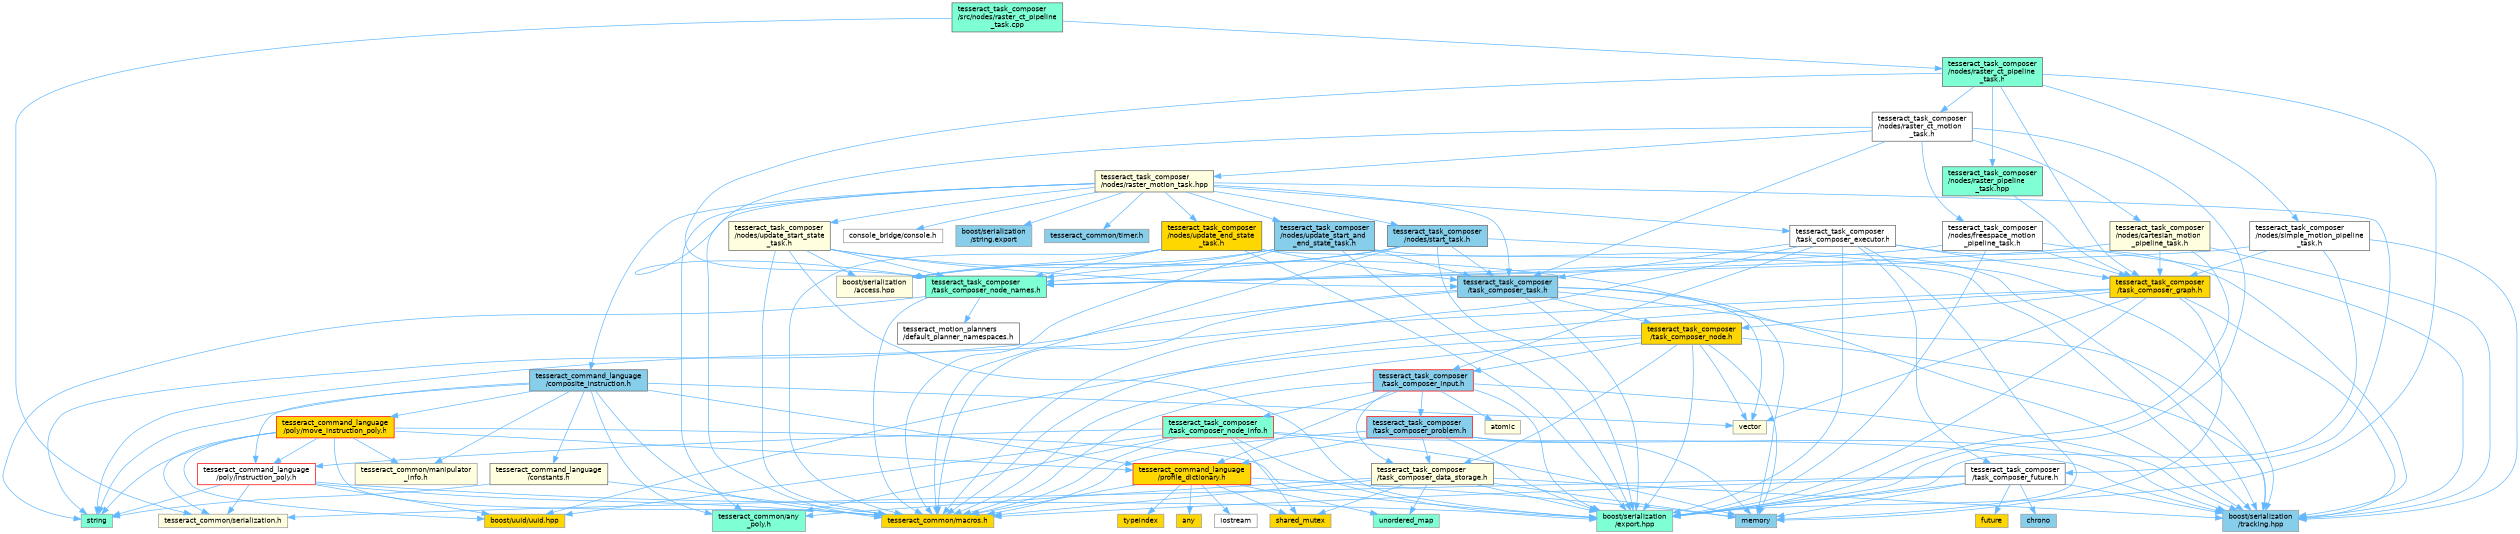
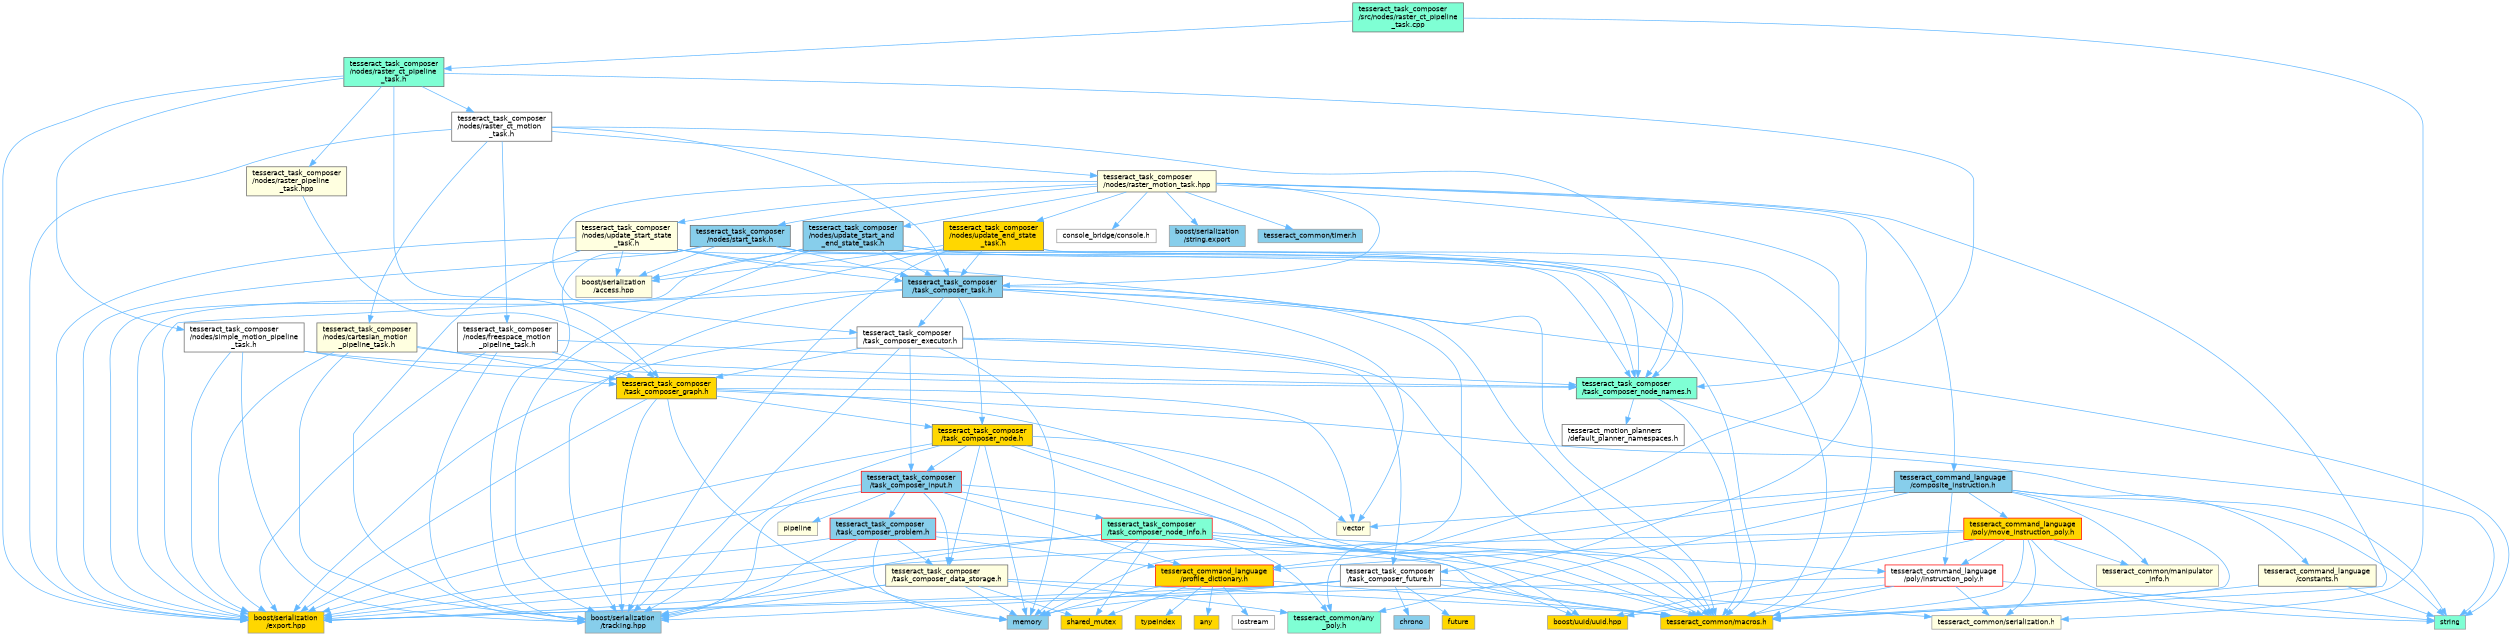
node "tesseract_task_composer /nodes/raster_pipeline _task.hpp": fillcolor aquamarine -> lightyellow
edge "tesseract_task_composer /task_composer_executor.h" -> "tesseract_task_composer /task_composer_task.h": reversed
node "atomic": label "atomic" -> "pipeline"
node "unordered_map": removed
node "boost/serialization /export.hpp": fillcolor aquamarine -> gold
